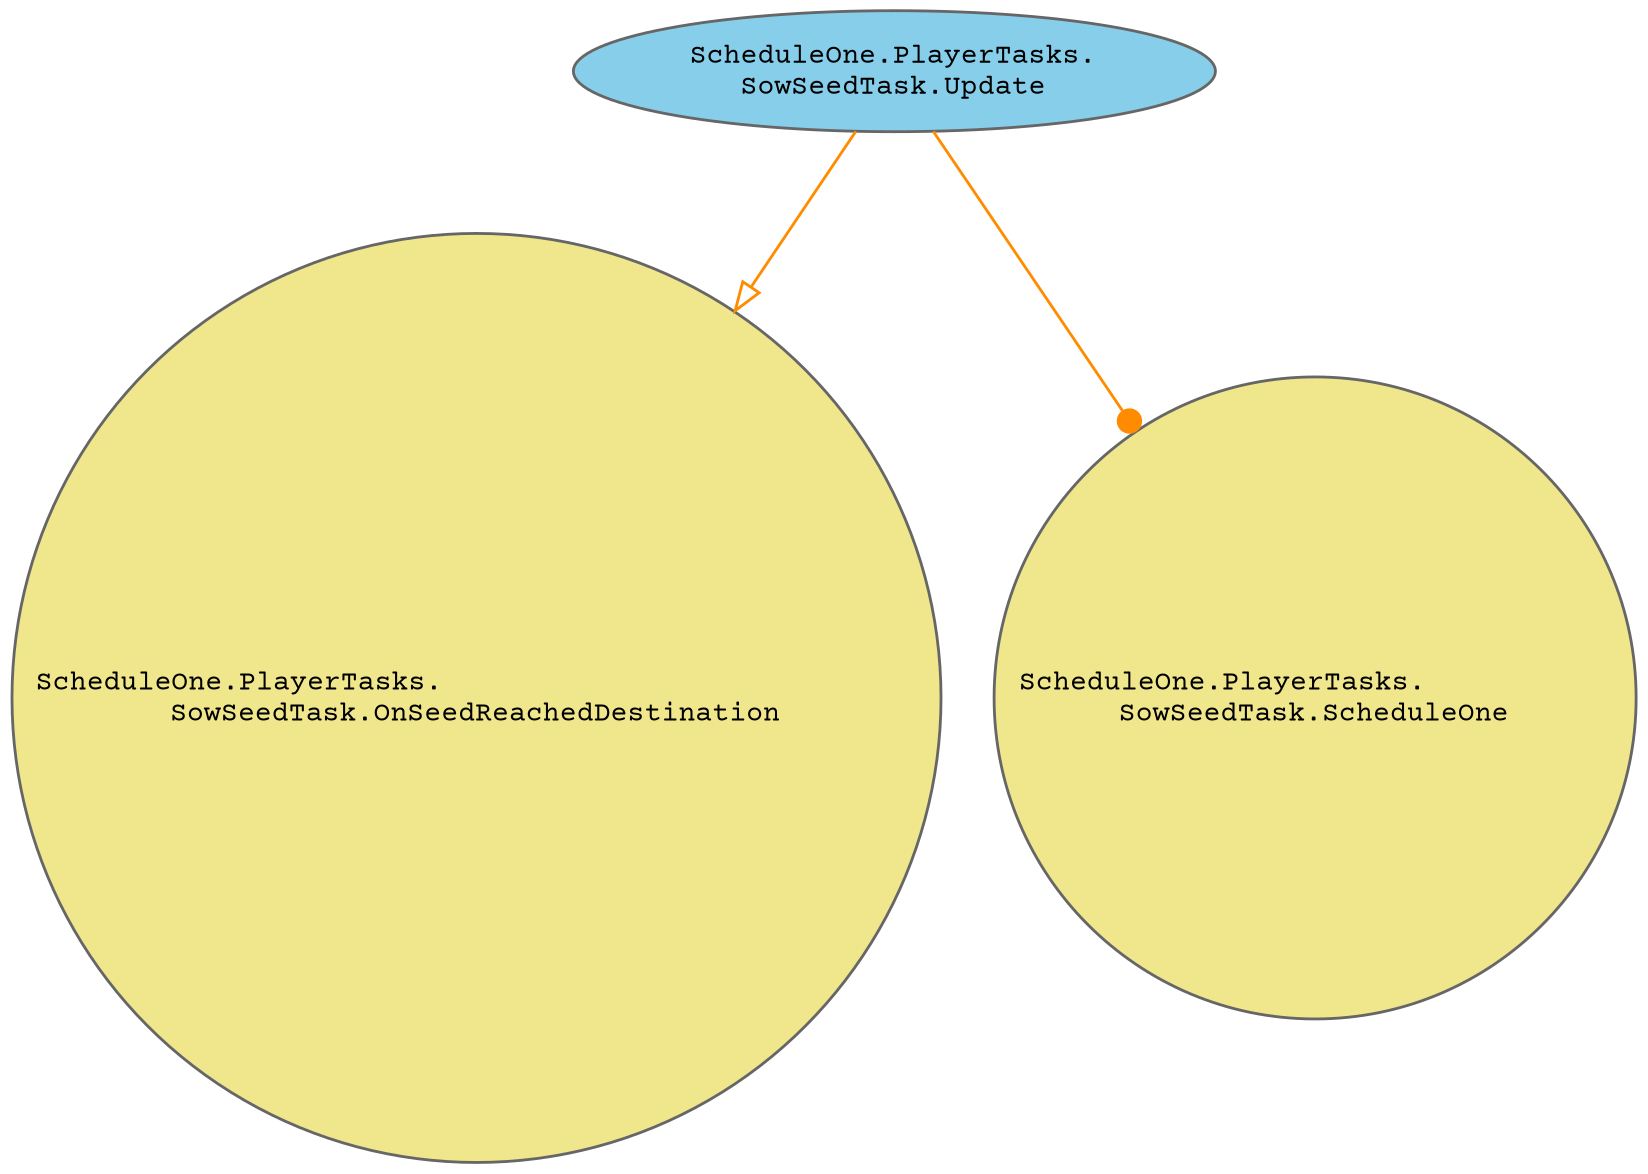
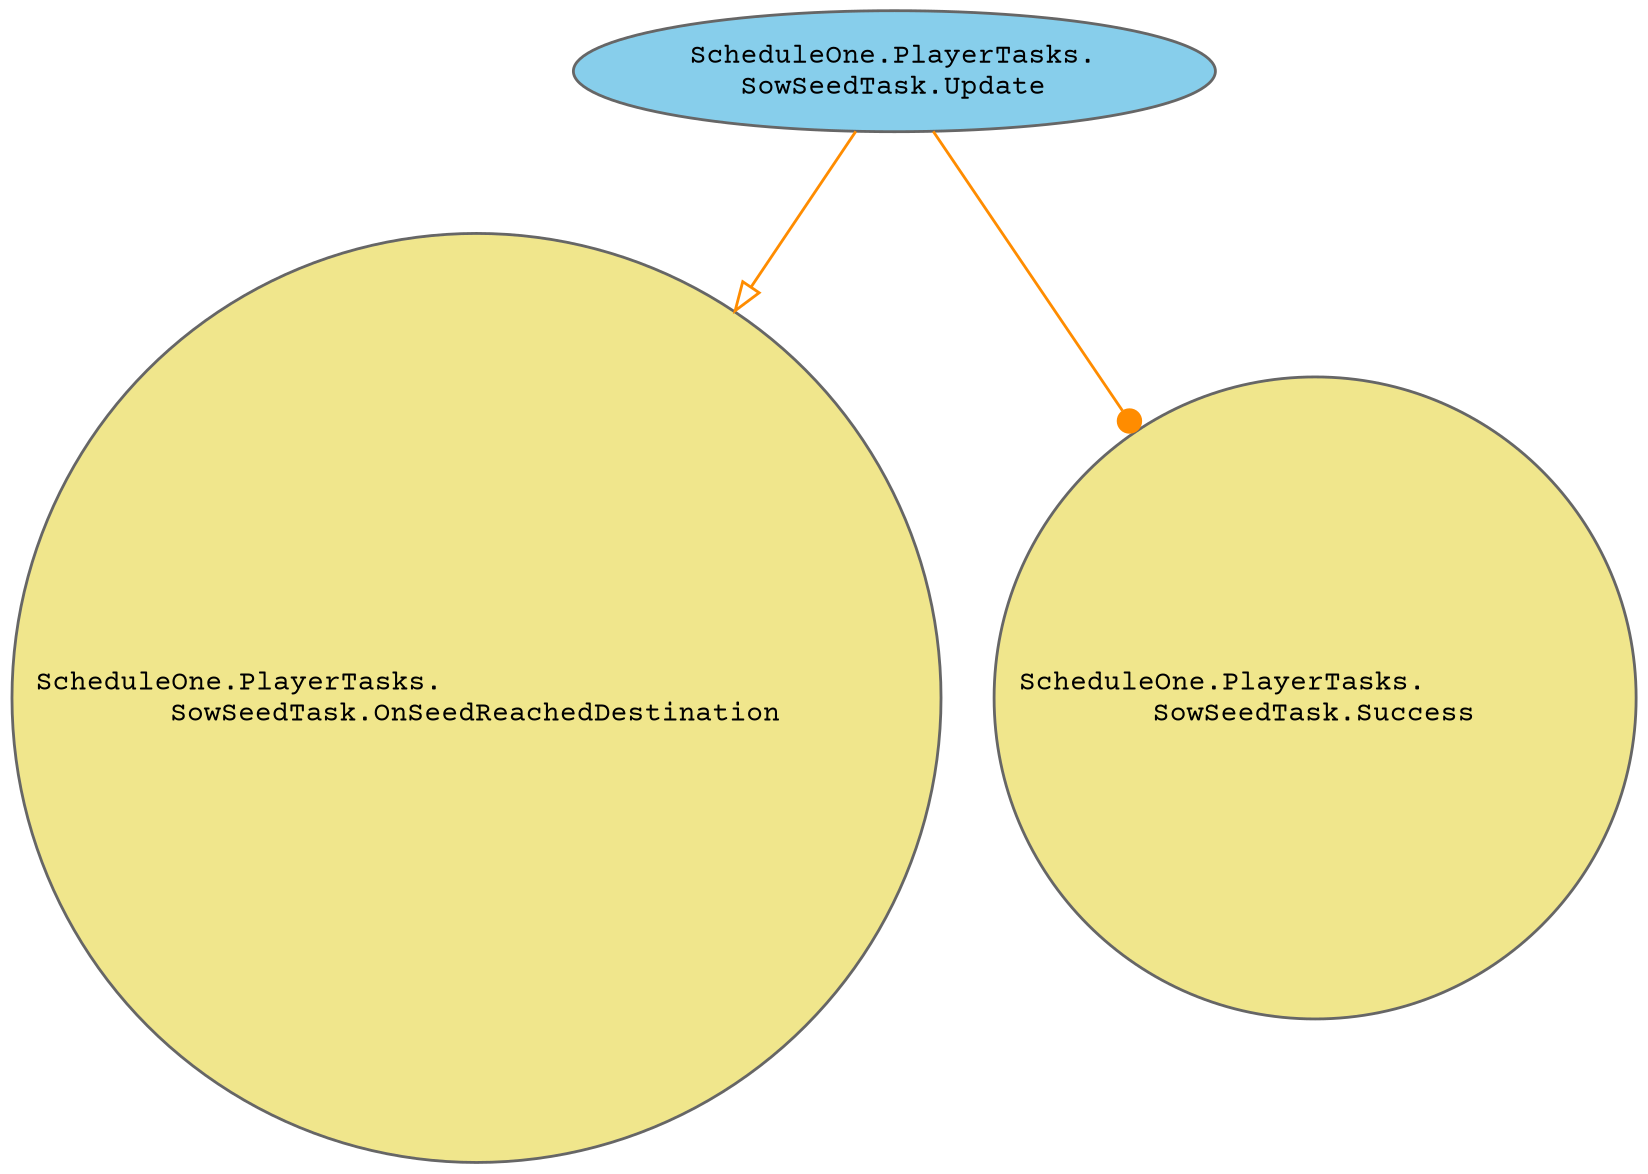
node "ScheduleOne.PlayerTasks. SowSeedTask.ScheduleOne": label "ScheduleOne.PlayerTasks. SowSeedTask.ScheduleOne" -> "ScheduleOne.PlayerTasks. SowSeedTask.Success"
